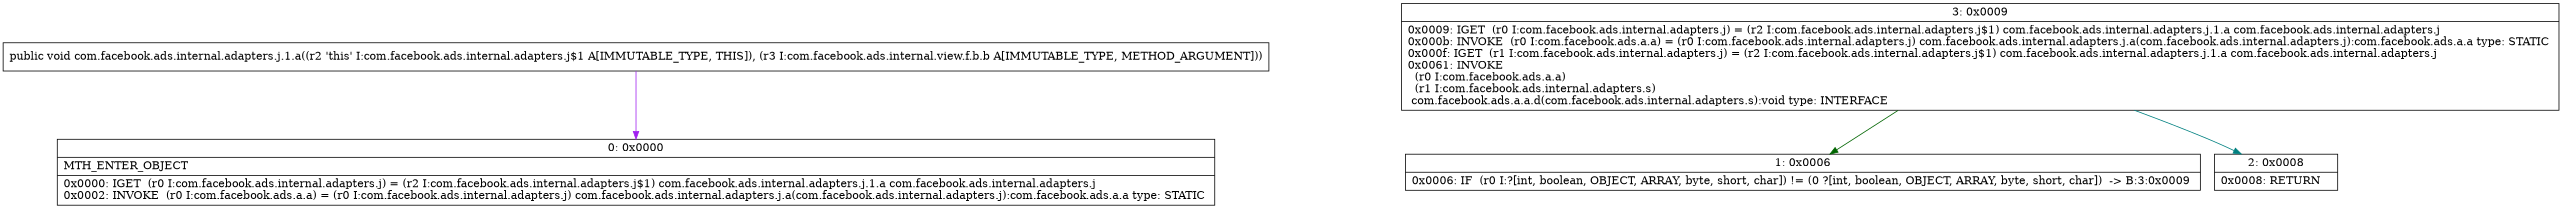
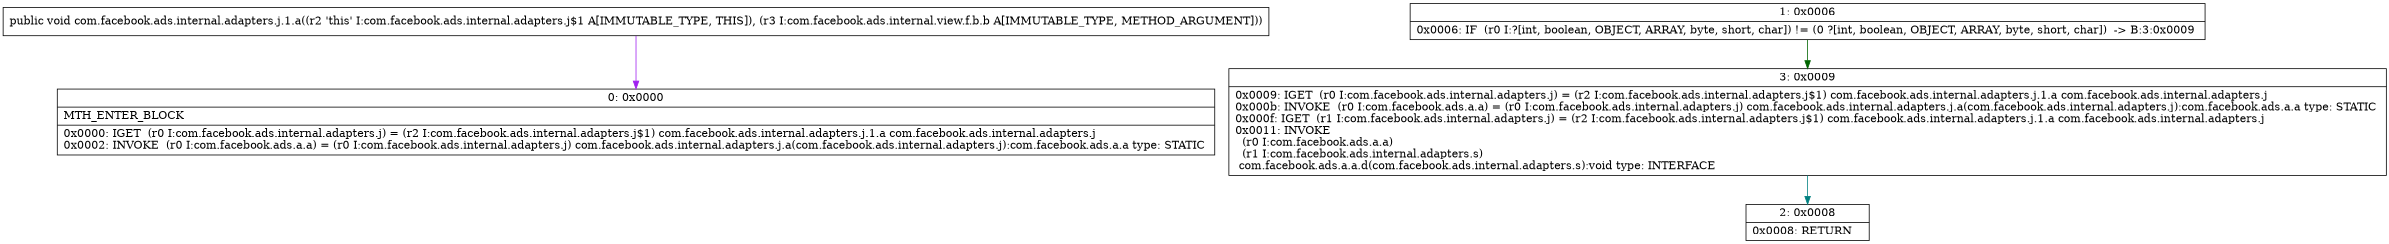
node "3: 0x0009": text "0x0061: INVOKE" -> "0x0011: INVOKE"
edge "3: 0x0009" -> "1: 0x0006": reversed
node "0: 0x0000": text "MTH_ENTER_OBJECT" -> "MTH_ENTER_BLOCK"
